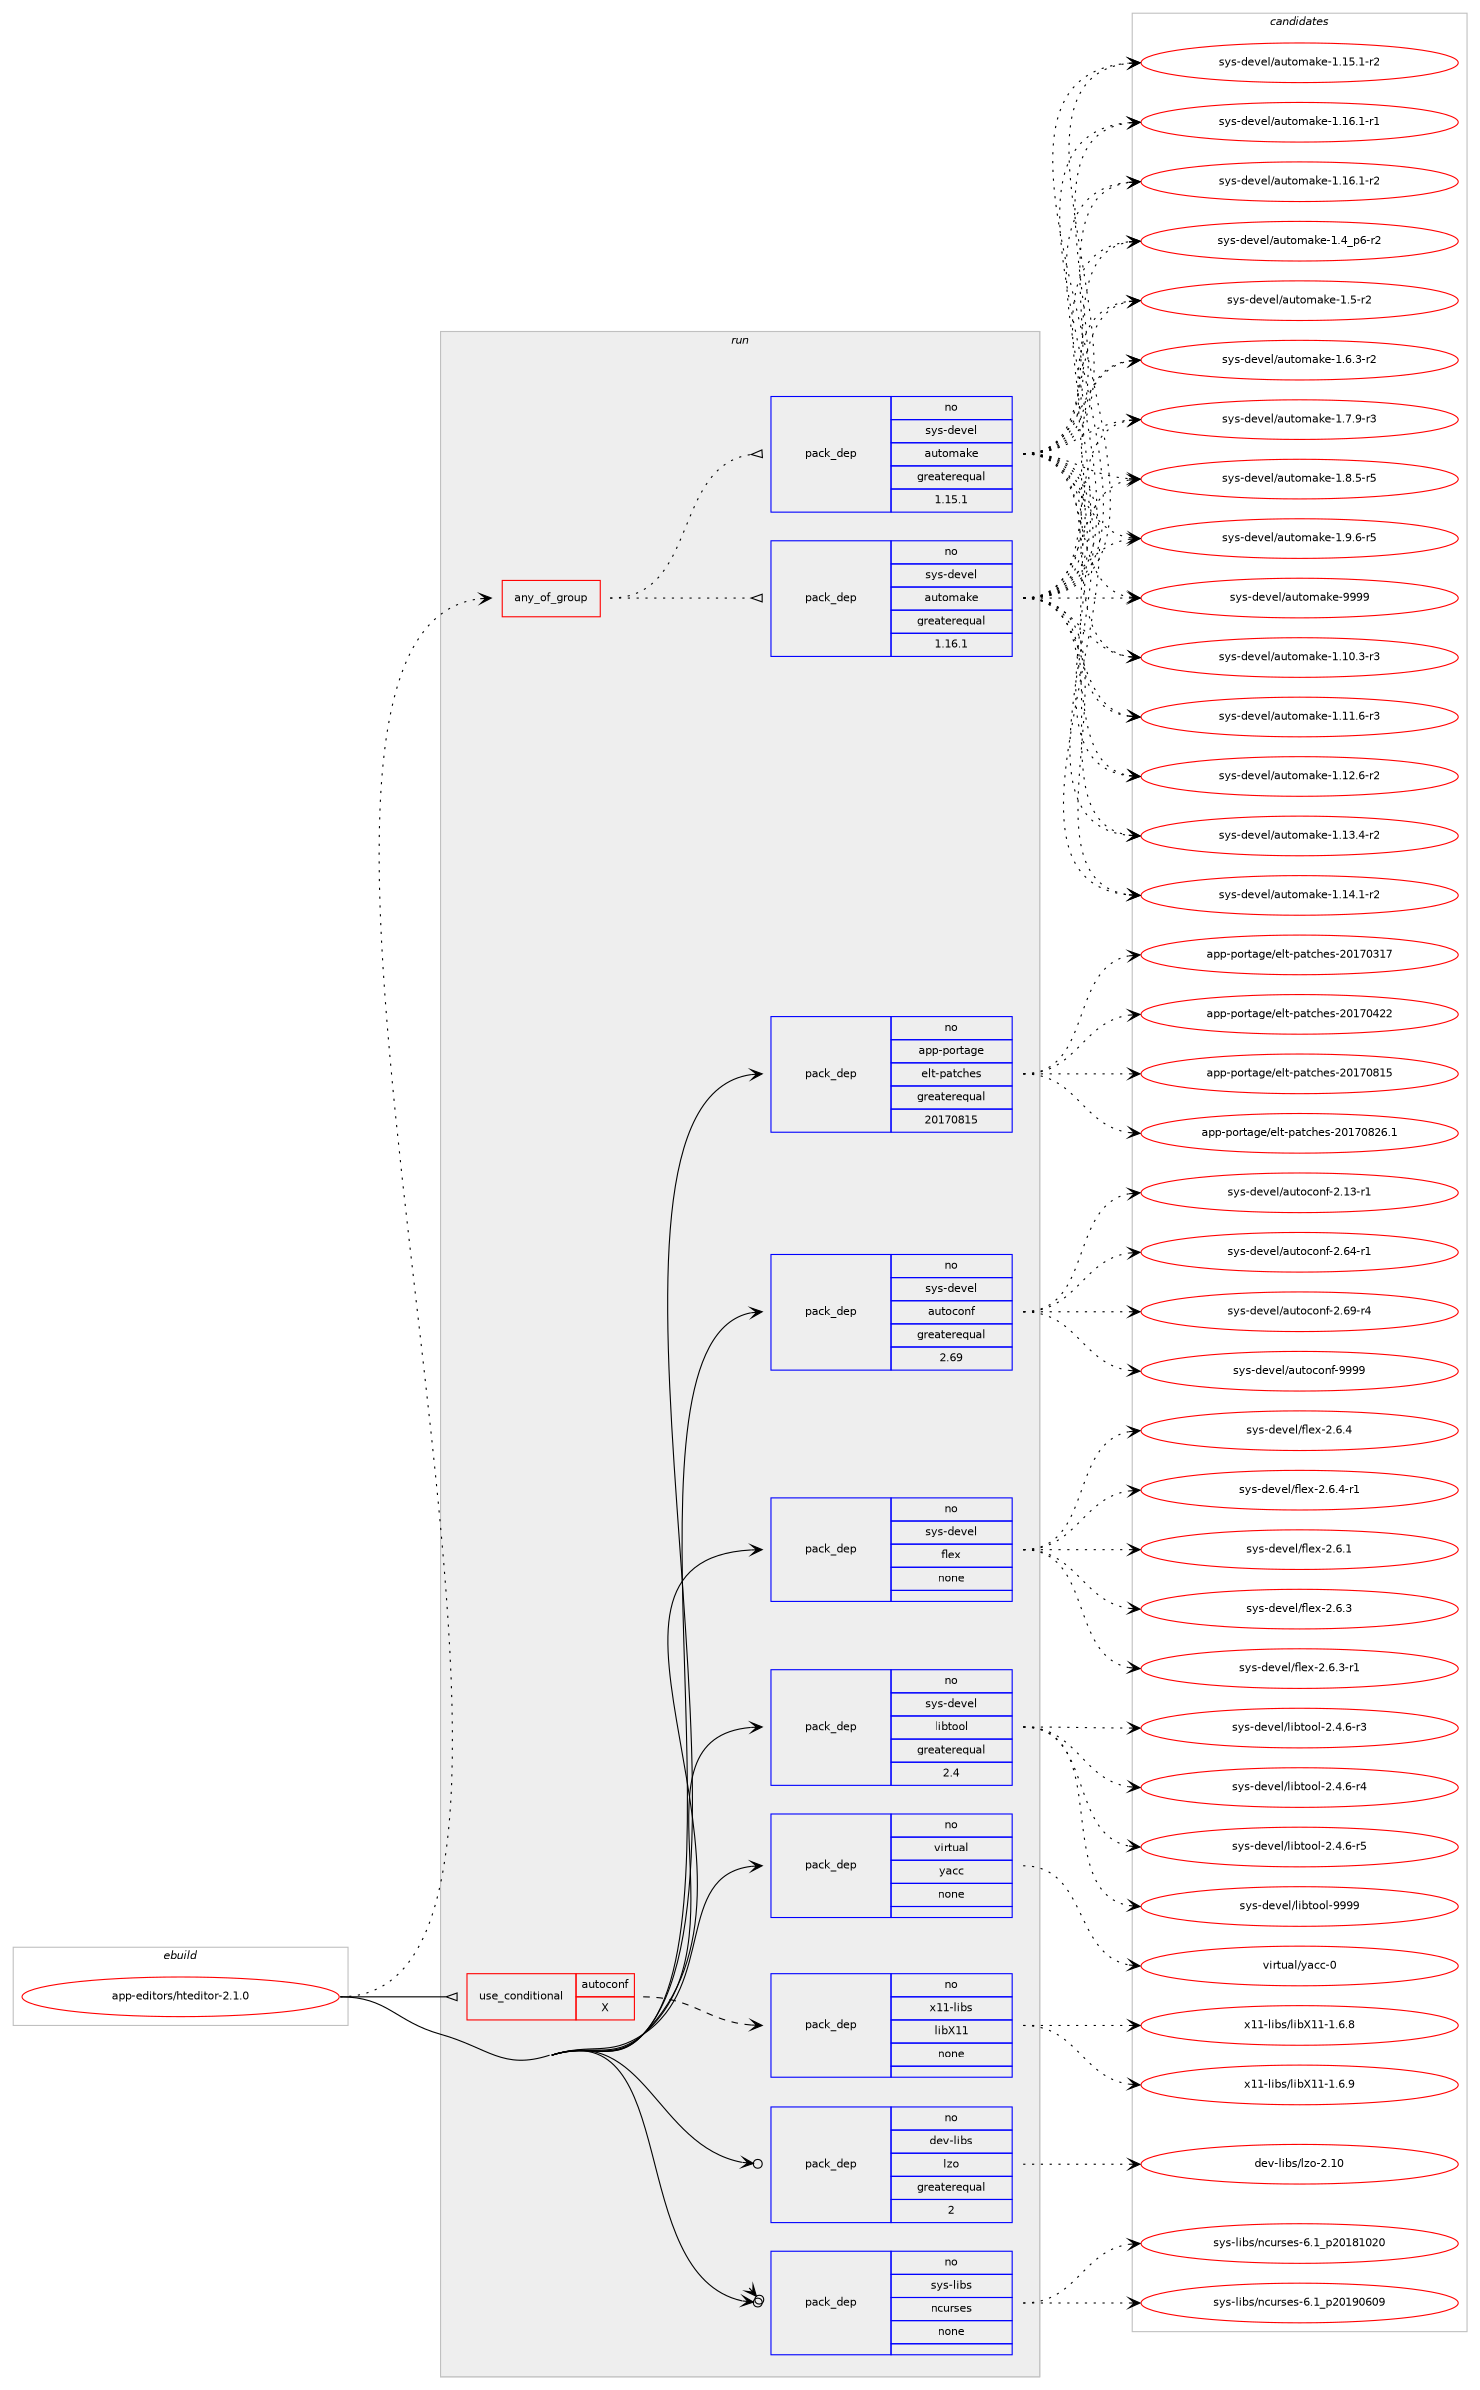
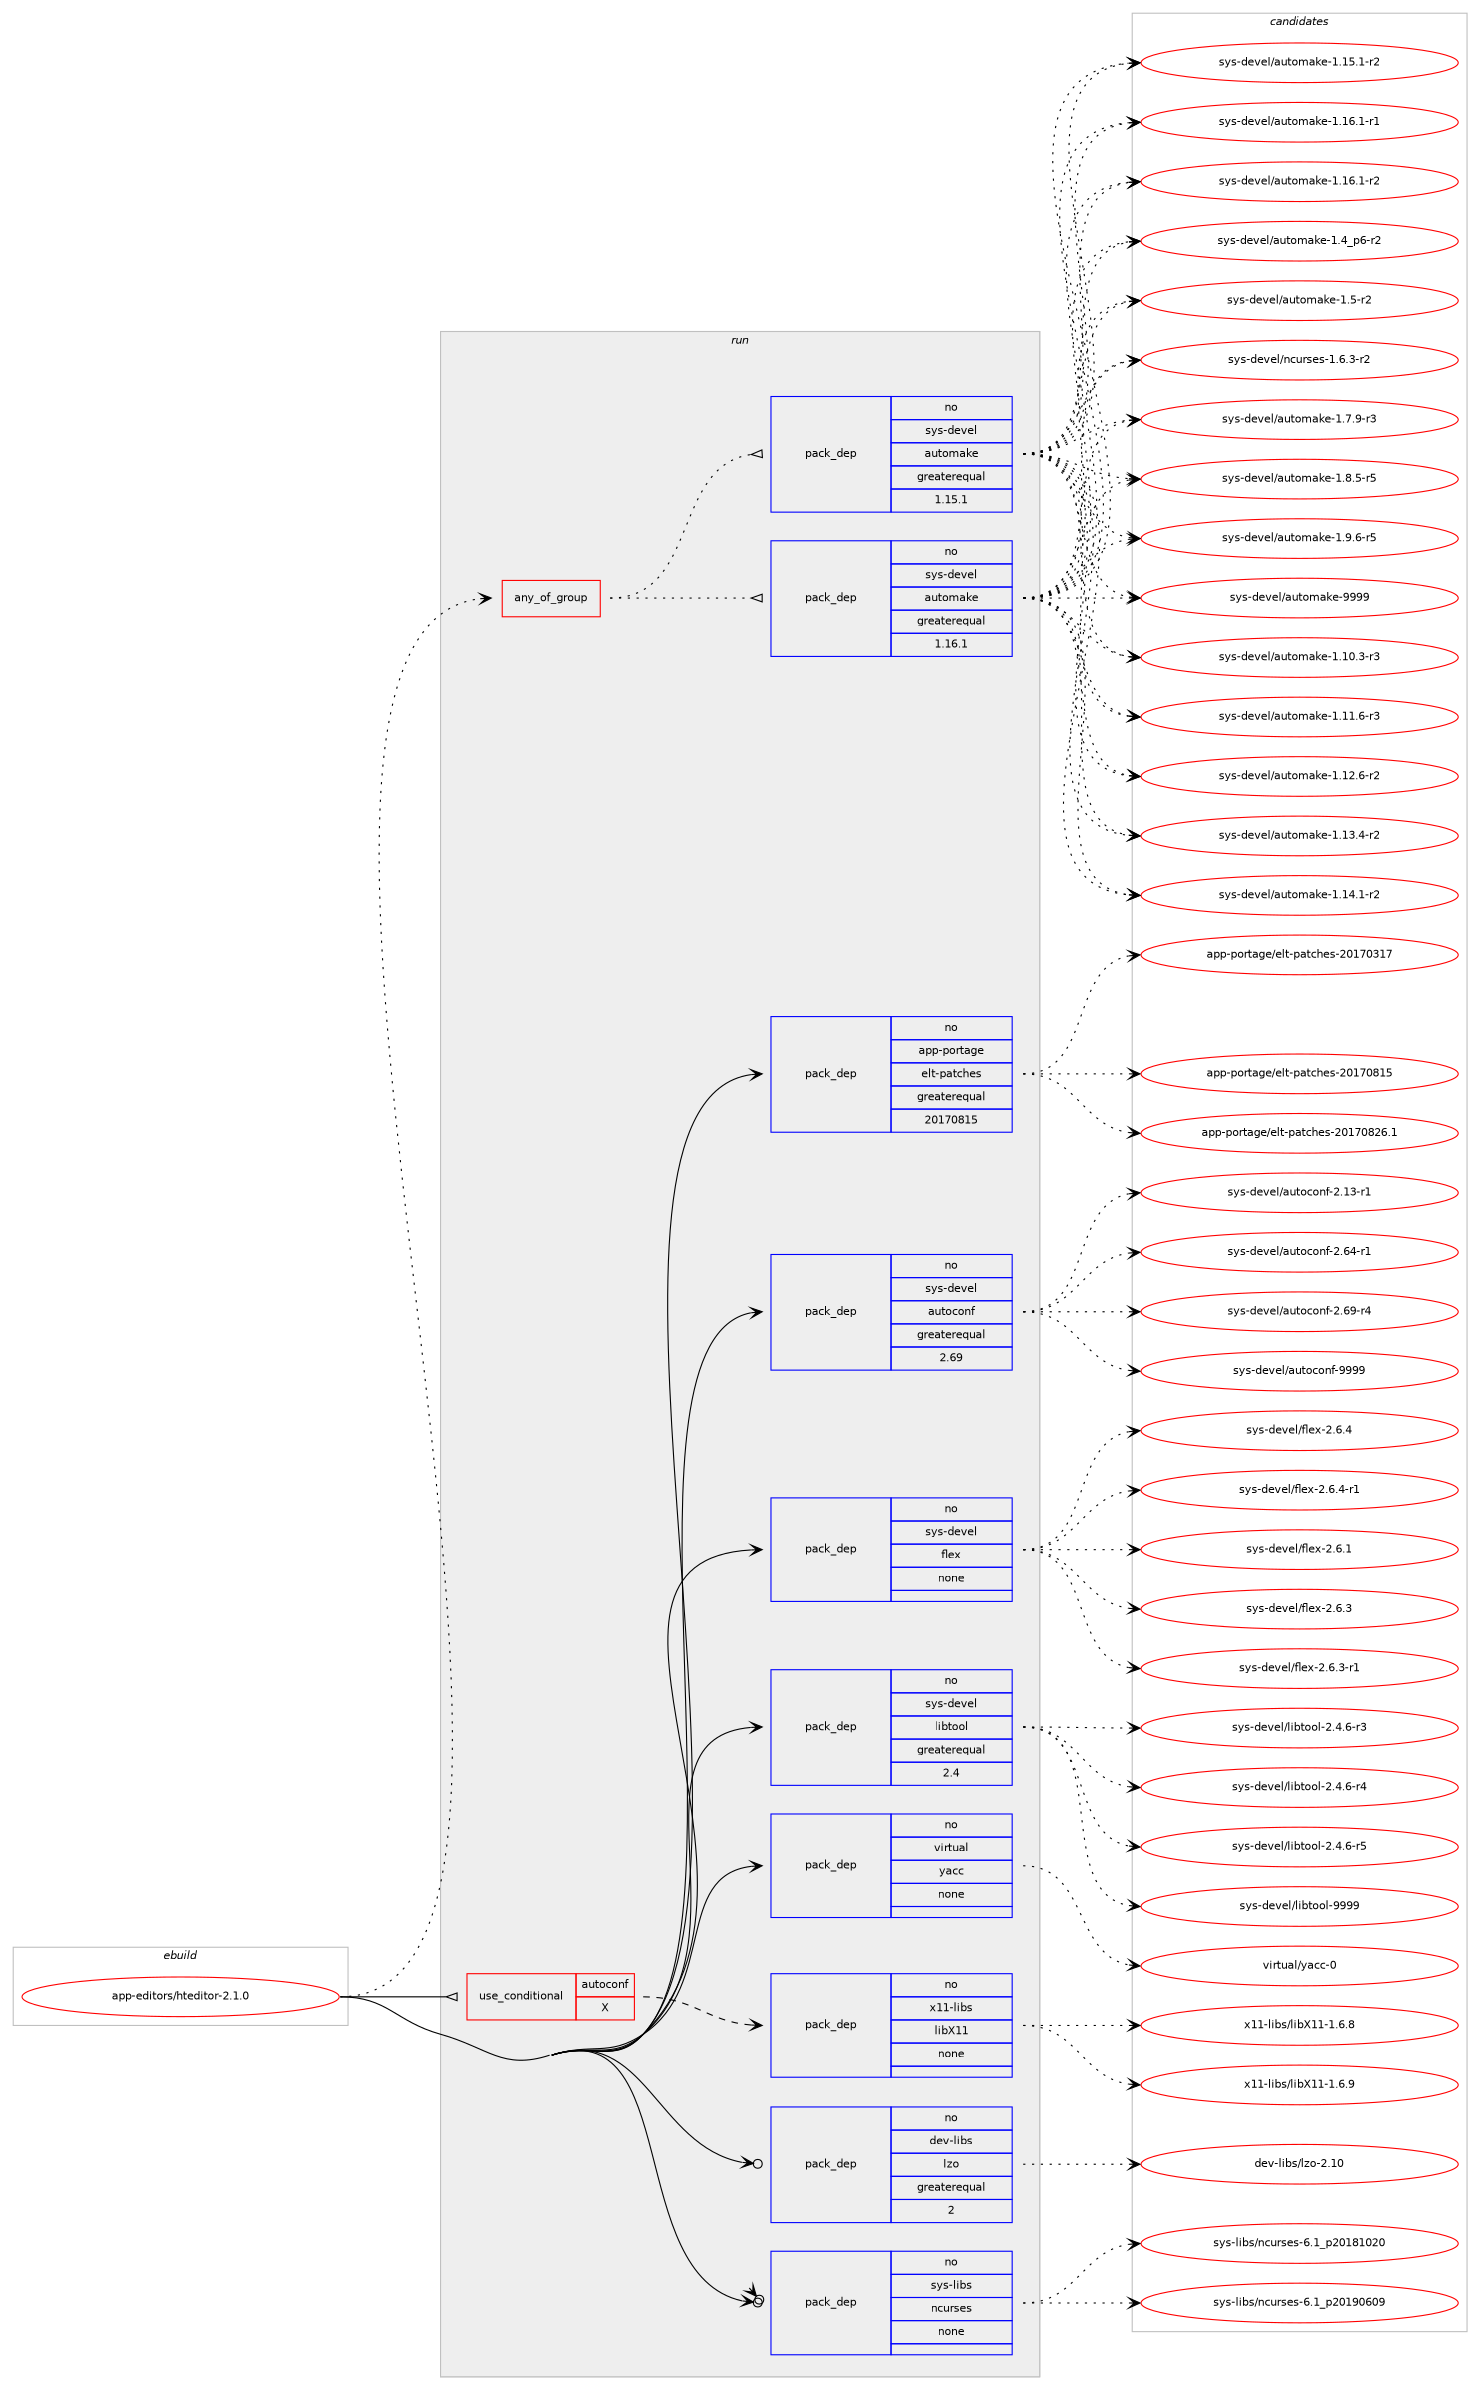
node "sys-devel/automake-1.6.3-r2": label "sys-devel/automake-1.6.3-r2" -> "sys-devel/ncurses-1.6.3-r2"
node "app-portage/elt-patches-20170422": removed
